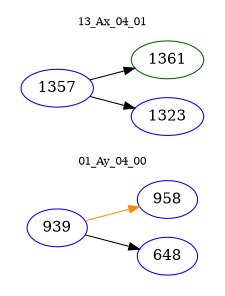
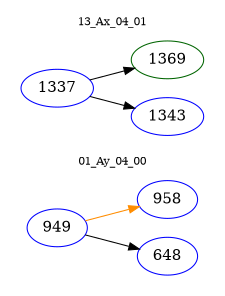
node "1361": label "1361" -> "1369"
node "1357": label "1357" -> "1337"
node "1323": label "1323" -> "1343"
node "939": label "939" -> "949"
